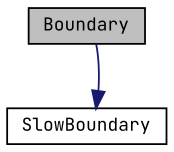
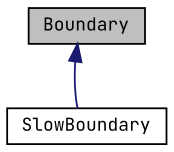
edge "Boundary" -> "SlowBoundary": reversed
